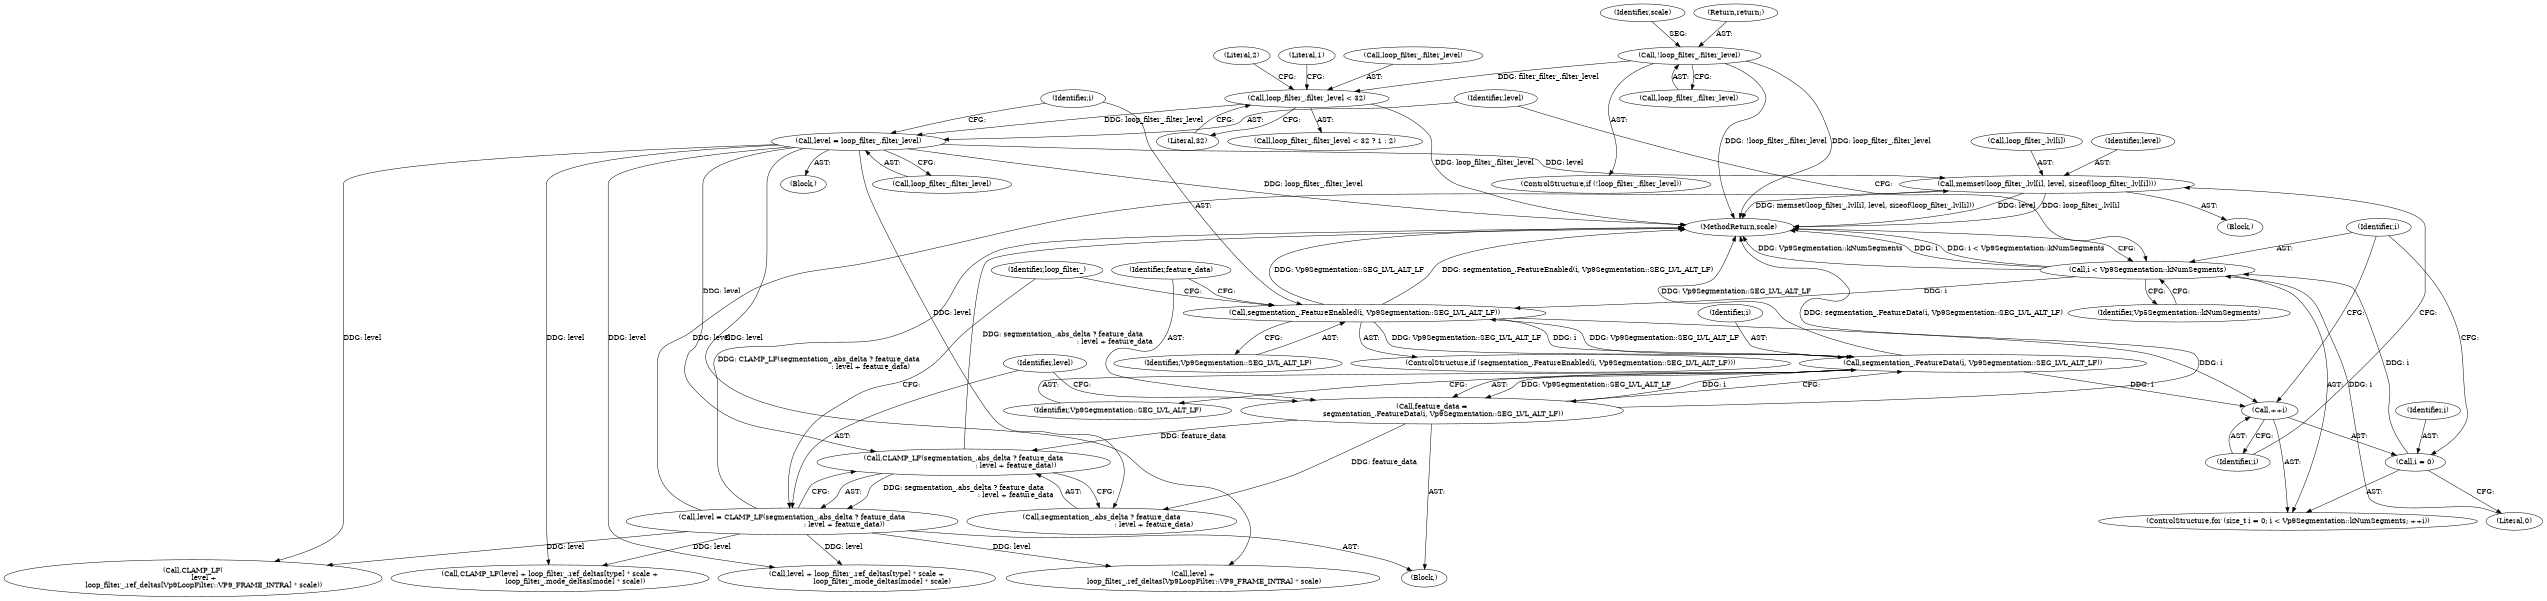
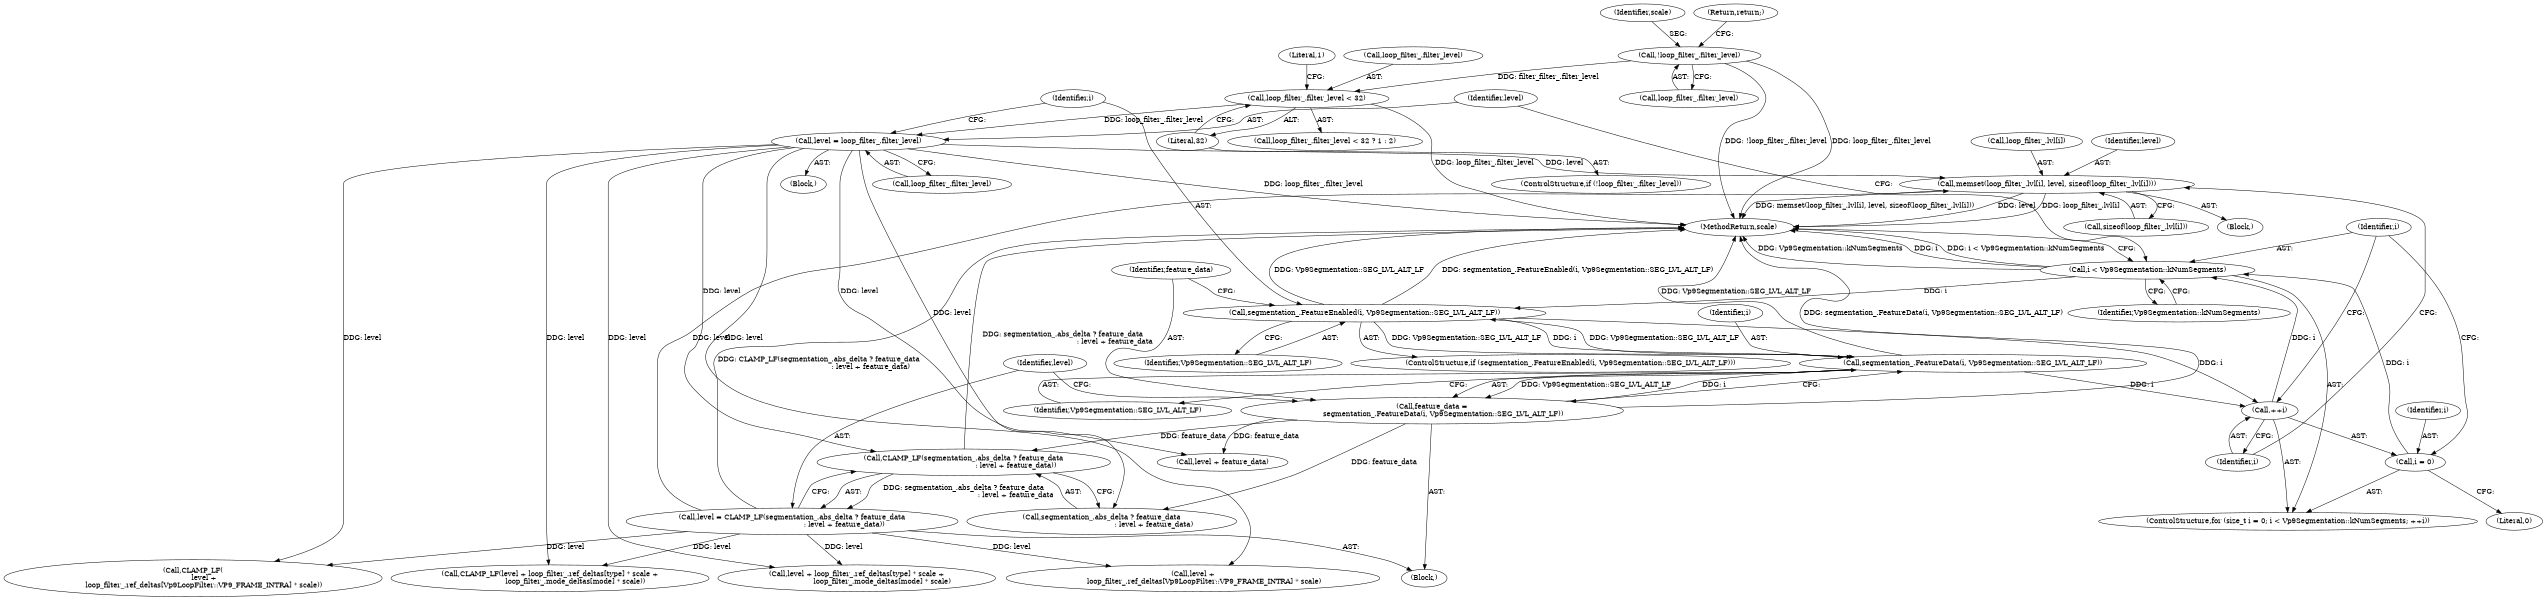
edge "(Return,return;)" -> "(Call,!loop_filter_.filter_level)": label "AST: " -> "CFG: "
node "(Literal,2)": removed
edge "(Call,!loop_filter_.filter_level)" -> "(ControlStructure,if (!loop_filter_.filter_level))": now "(Literal,32)" -> "(ControlStructure,if (!loop_filter_.filter_level))"
edge "(Call,loop_filter_.filter_level < 32)" -> "(Literal,32)": label "CFG: " -> "ALT: "
node "(Call,sizeof(loop_filter_.lvl[i]))": added
node "(Identifier,loop_filter_)": removed
node "(Identifier,Vp5Segmentation::kNumSegments)": label "(Identifier,Vp5Segmentation::kNumSegments)" -> "(Identifier,Vp9Segmentation::kNumSegments)"
edge "(Literal,0)" -> "(Call,i < Vp9Segmentation::kNumSegments)": now "(Call,++i)" -> "(Call,i < Vp9Segmentation::kNumSegments)"
node "(Call,level + feature_data)": added
